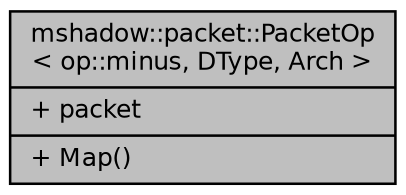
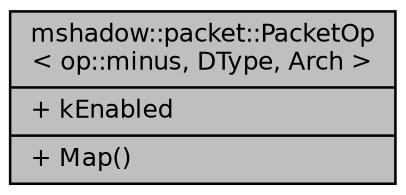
node "mshadow::packet::PacketOp": text "+ packet" -> "+ kEnabled"
